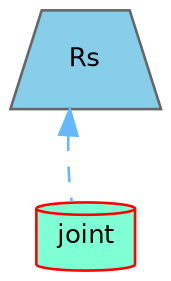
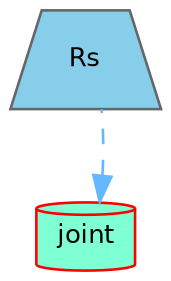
edge "joint" -> "Rs": reversed
